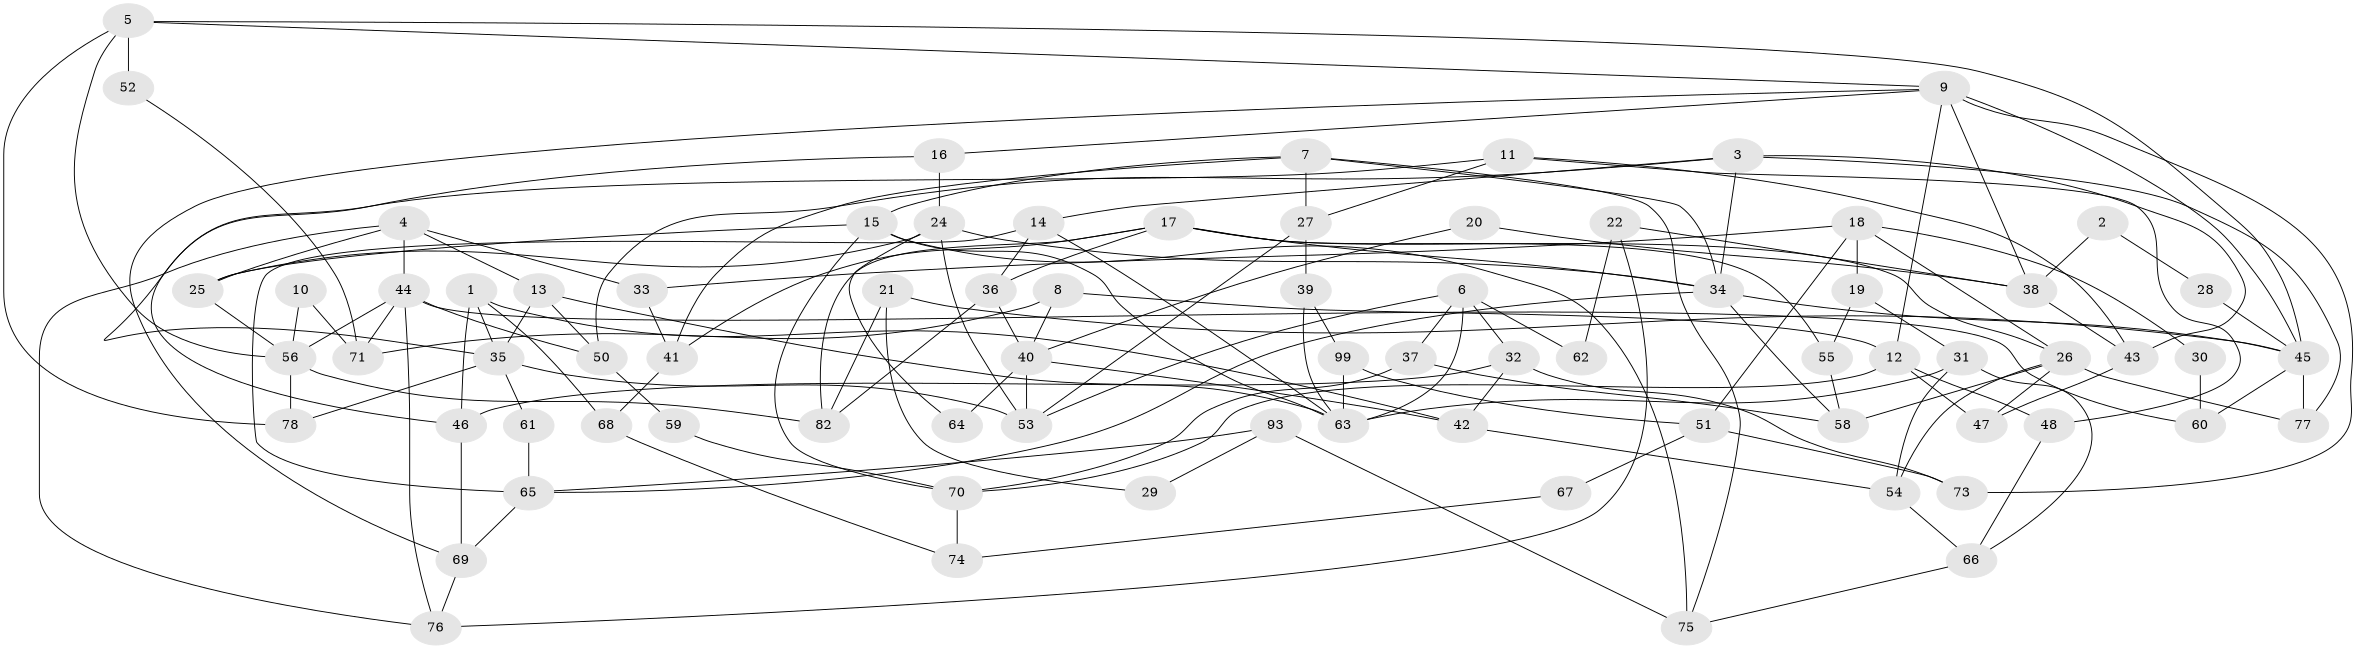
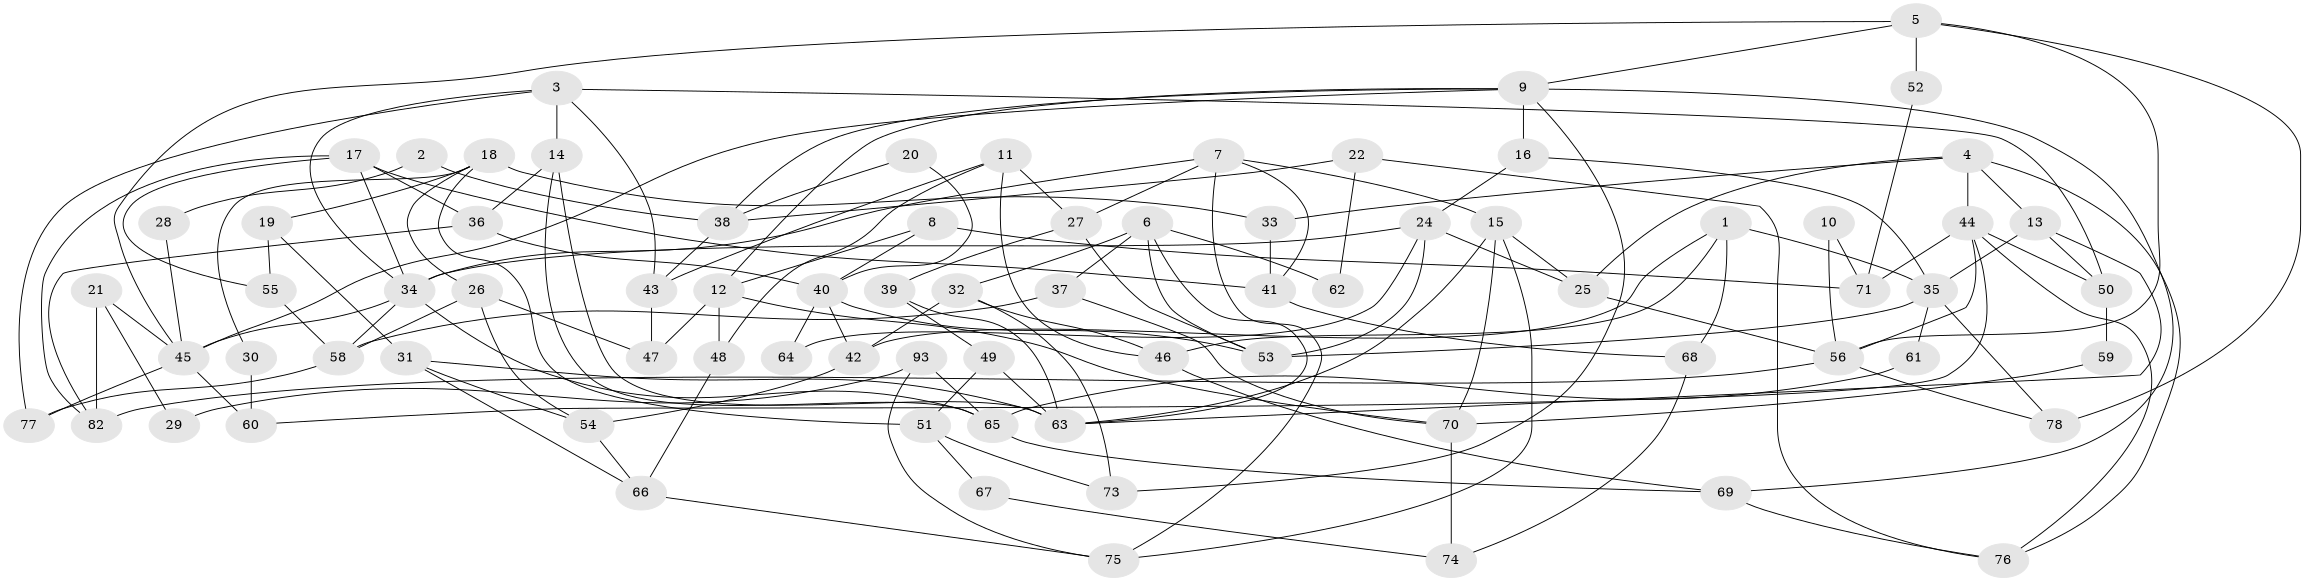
edge "17" -- "26": removed
node "99": label "99" -> "49"
edge "26" -- "77": now "58" -- "77"
